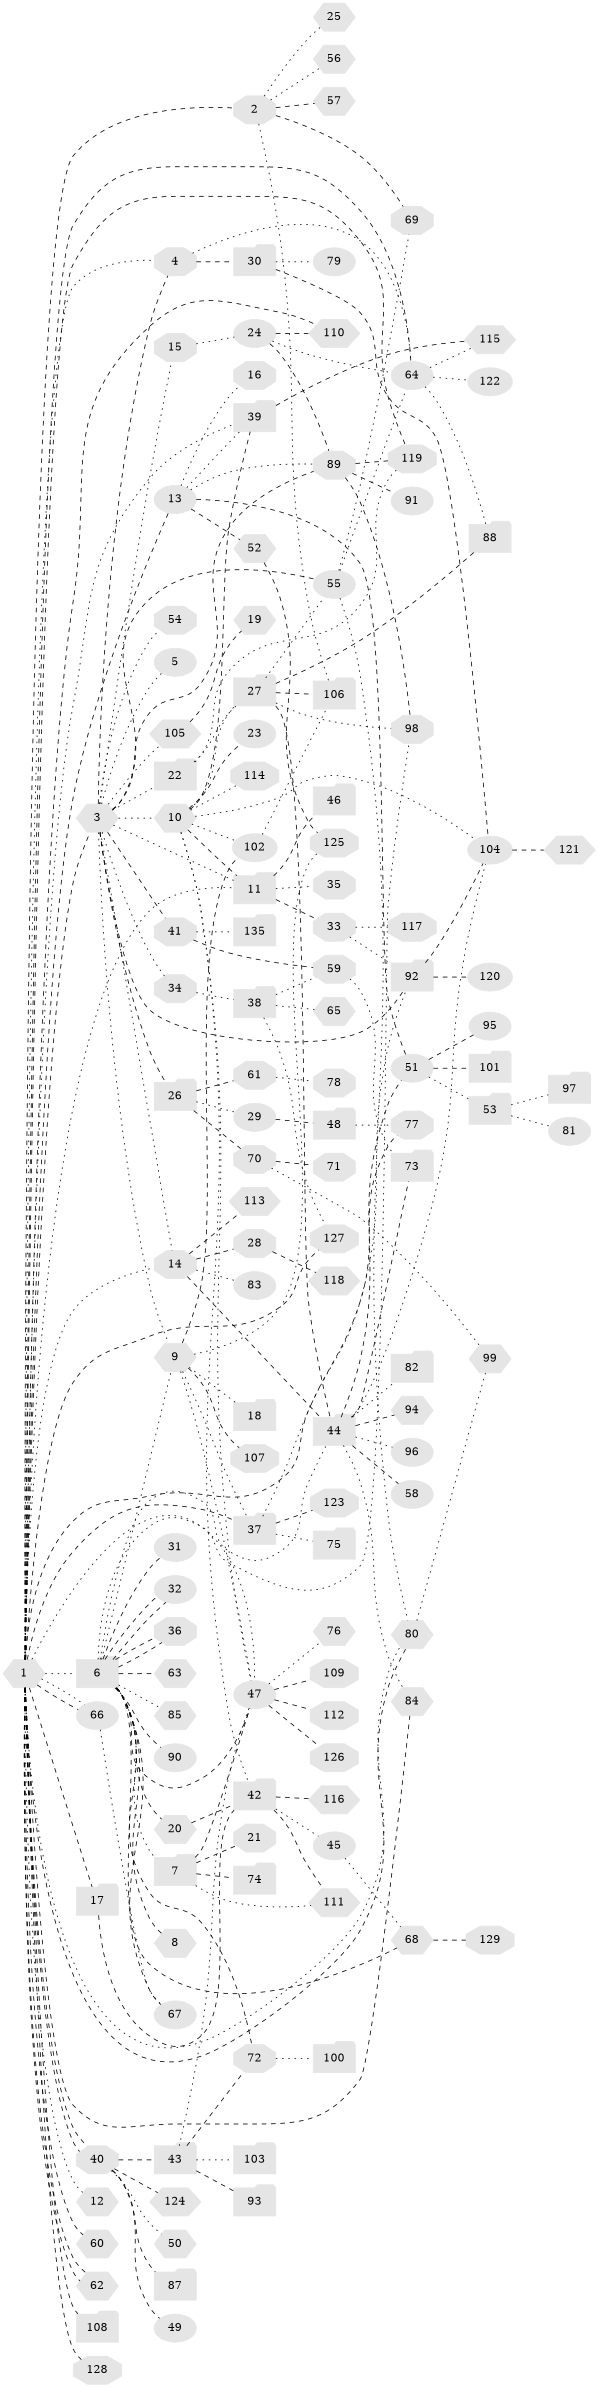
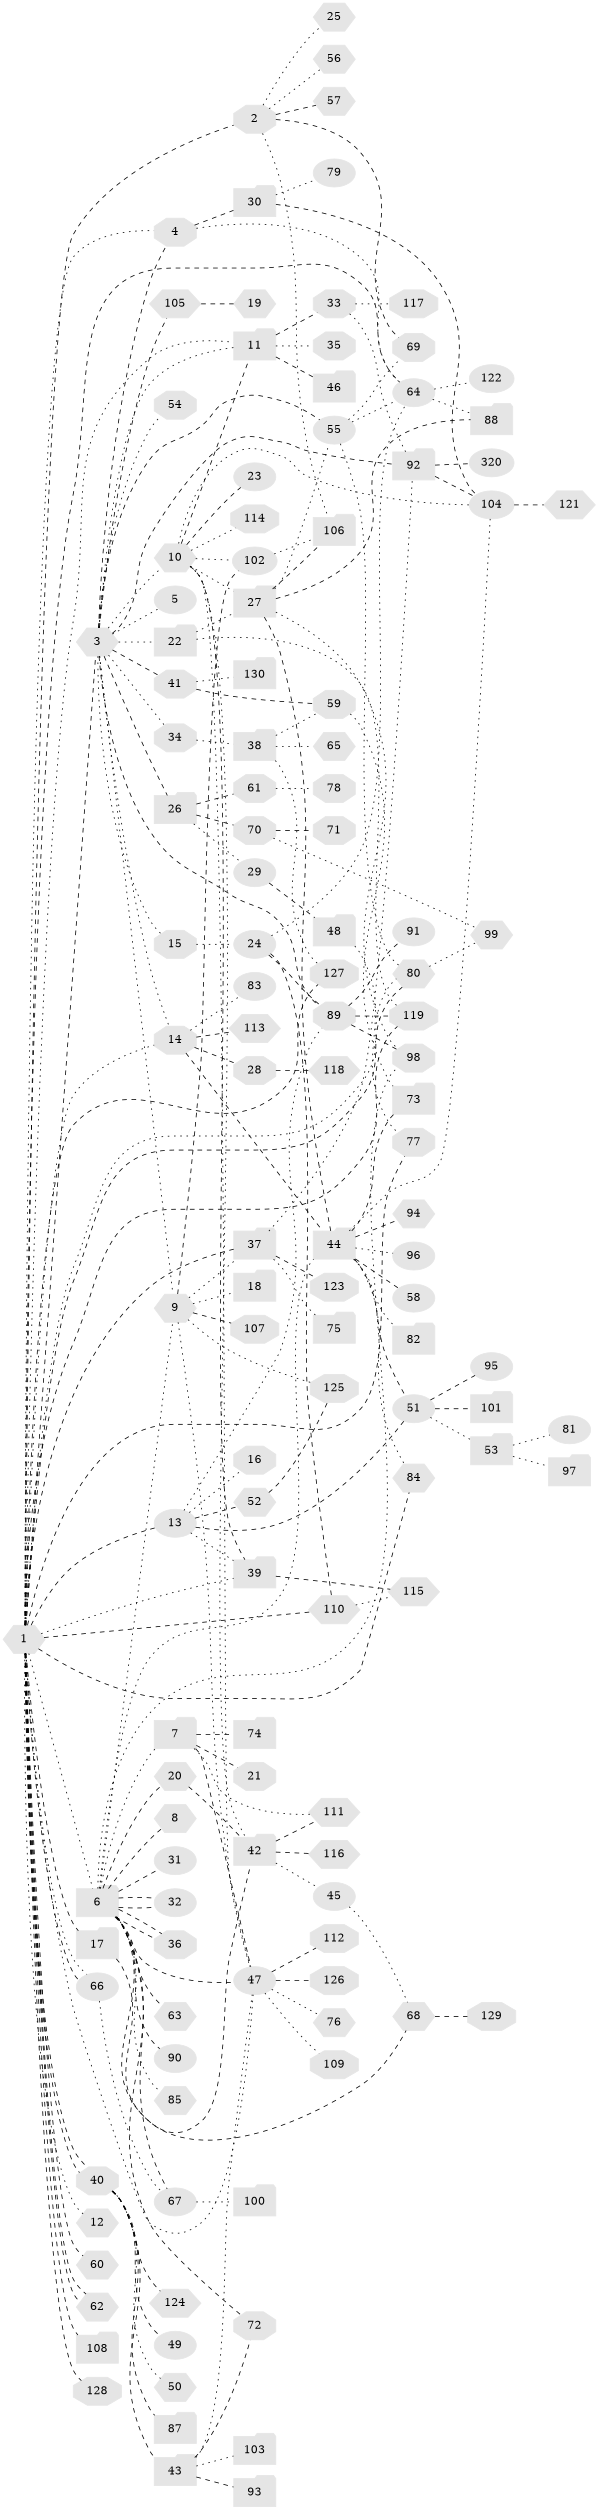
edge "115" -- "64": now "115" -- "110"
edge "105" -- "3": style dotted -> dashed
node "135": label "135" -> "130"
node "120": label "120" -> "320"
edge "109" -- "47": style dashed -> dotted
edge "72" -- "100": now "67" -- "100"
